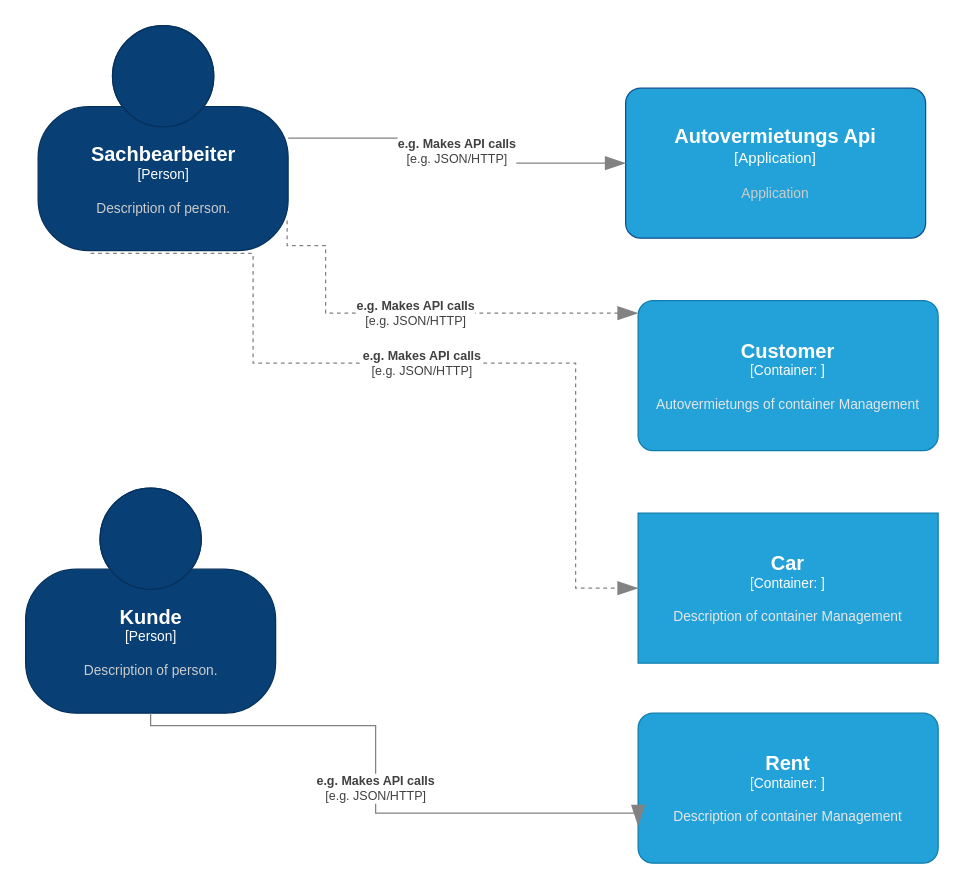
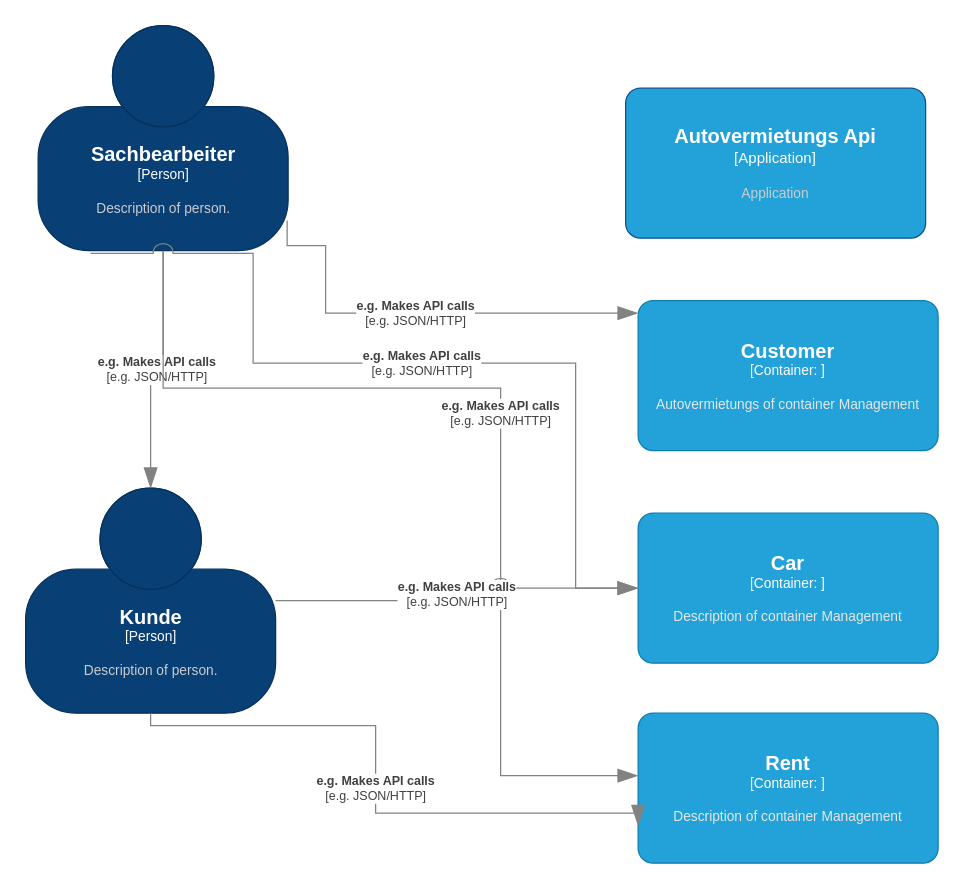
edge "Sachbearbeiter [Person] Description of person." -> "Autovermietungs Api [Application] Application": now "Sachbearbeiter [Person] Description of person." -> "Kunde [Person] Description of person."
edge "Sachbearbeiter [Person] Description of person." -> "Customer [Container: ] Autovermietungs of container Management": style dashed -> solid
edge "Sachbearbeiter [Person] Description of person." -> "Car [Container: ] Description of container Management": style dashed -> solid
node "Car [Container: ] Description of container Management": shape rectangle -> rounded rectangle
edge "Kunde [Person] Description of person." -> "Car [Container: ] Description of container Management": added, label "e.g. Makes API calls [e.g. JSON/HTTP]"
edge "Sachbearbeiter [Person] Description of person." -> "Rent [Container: ] Description of container Management": added, label "e.g. Makes API calls [e.g. JSON/HTTP]"
